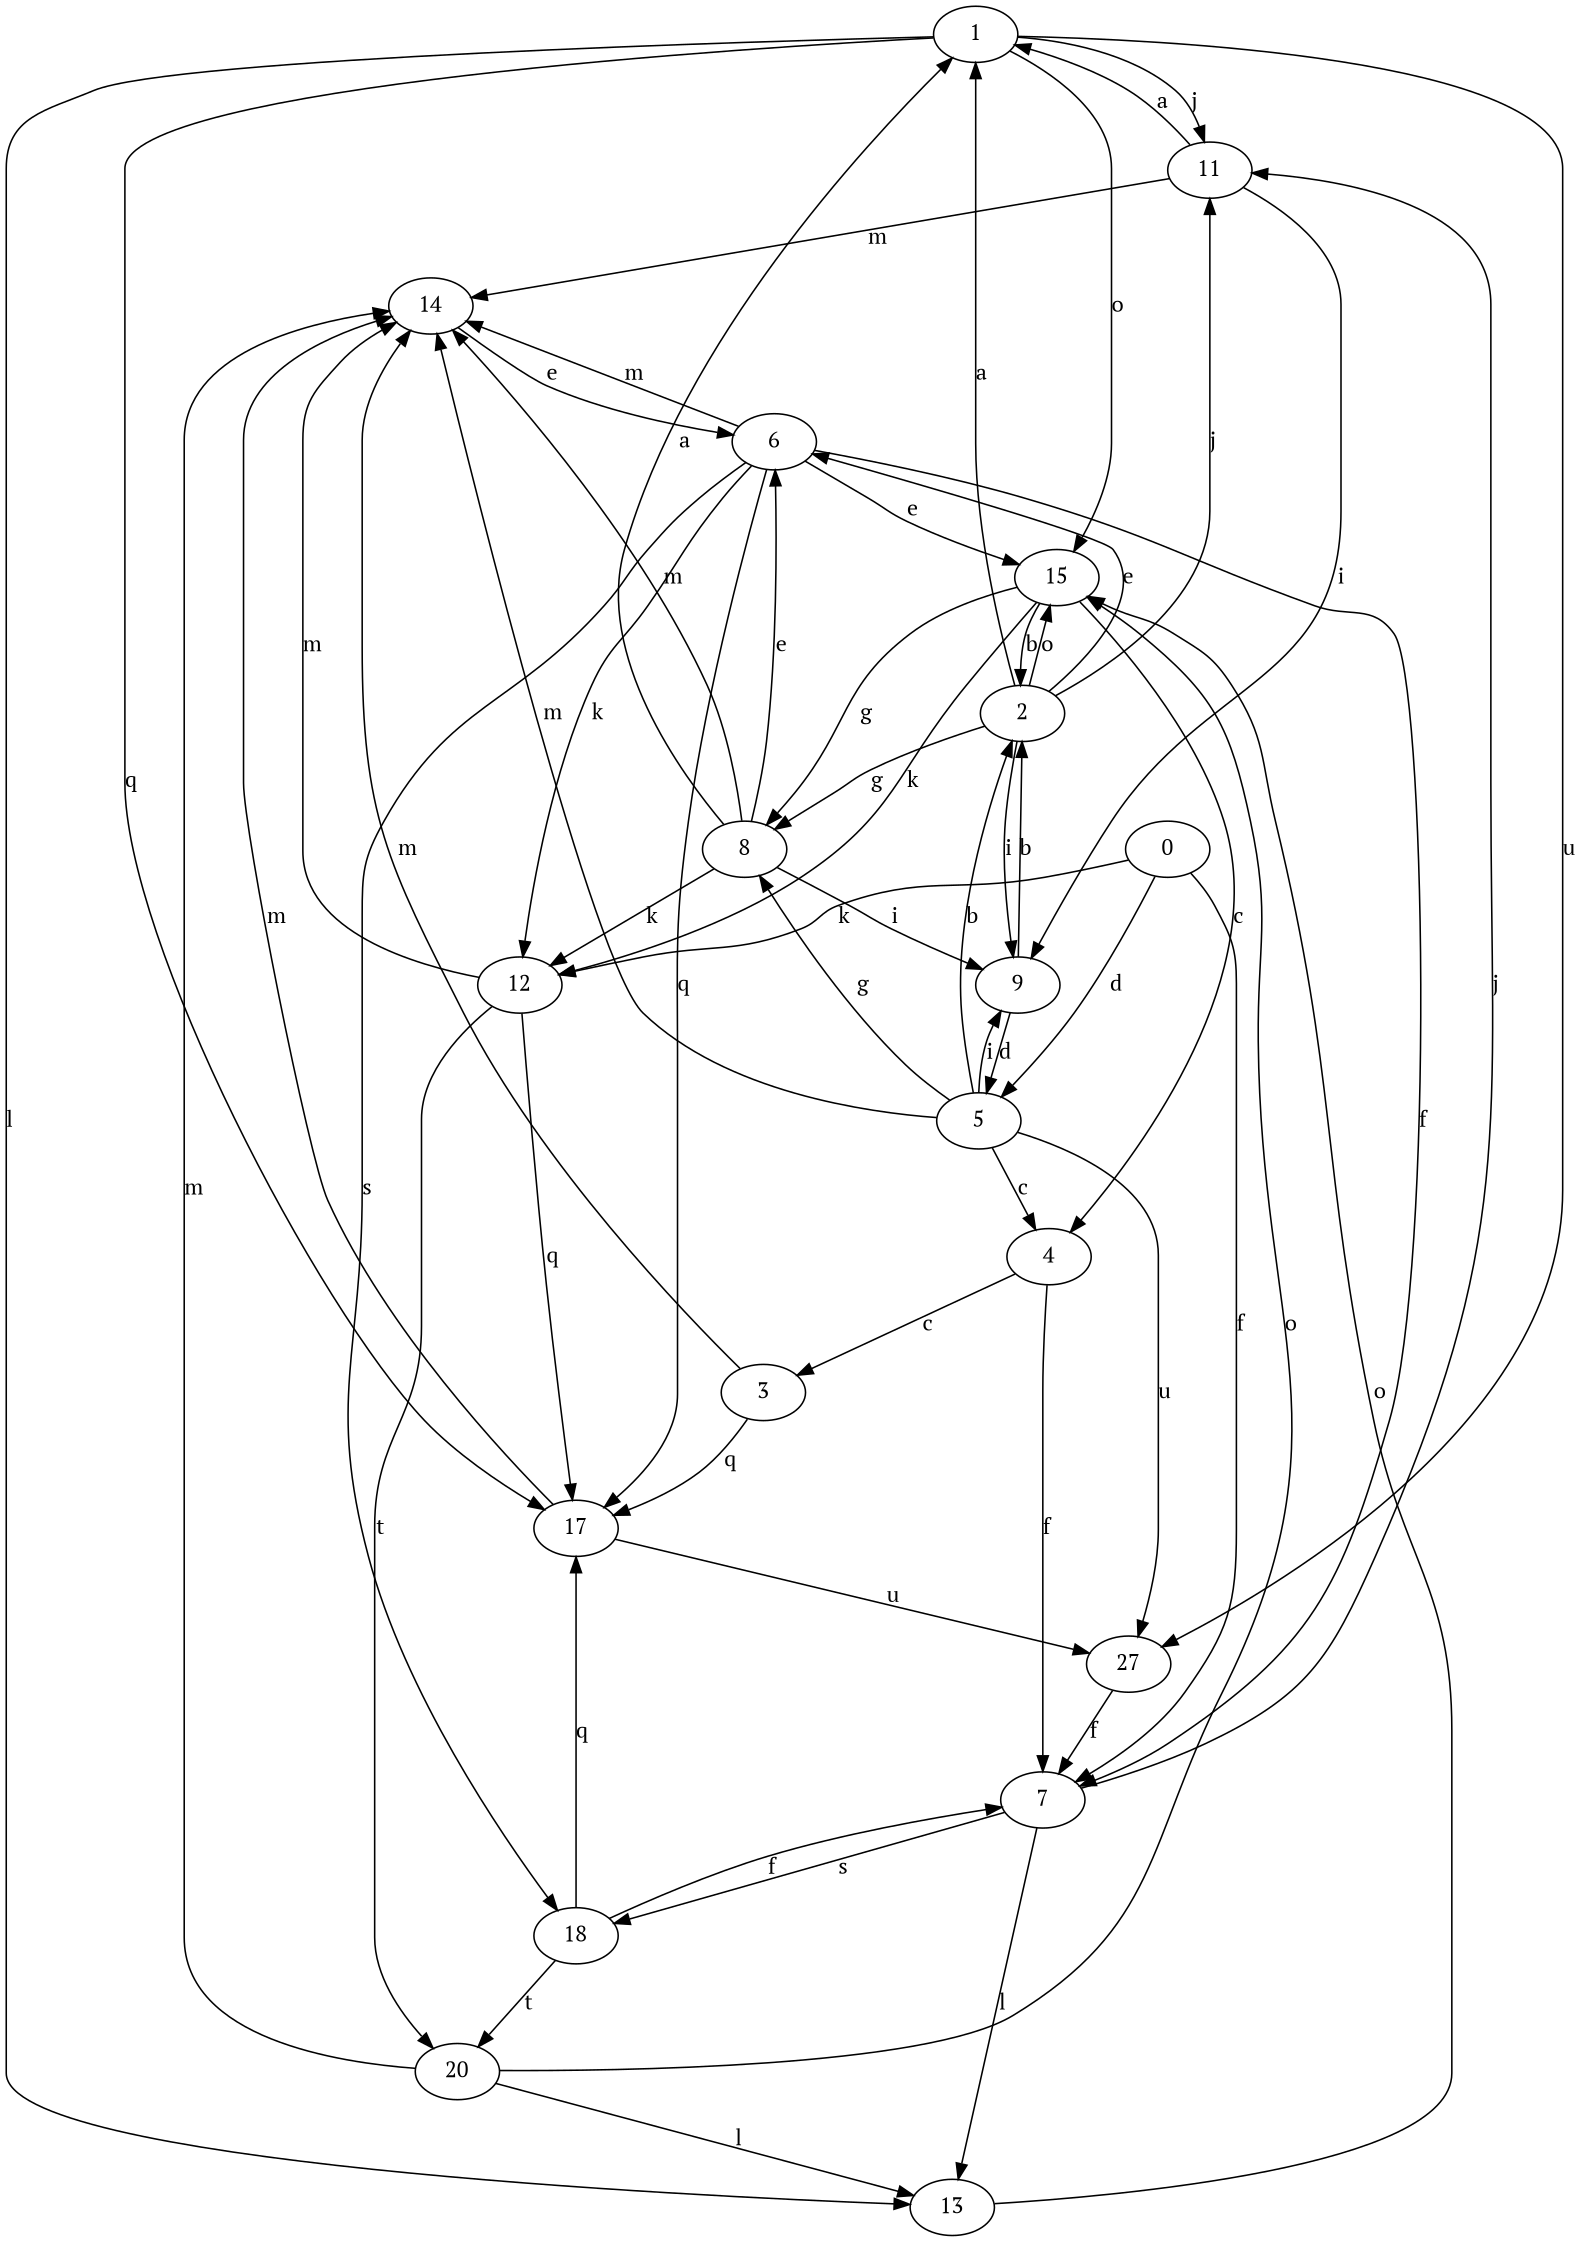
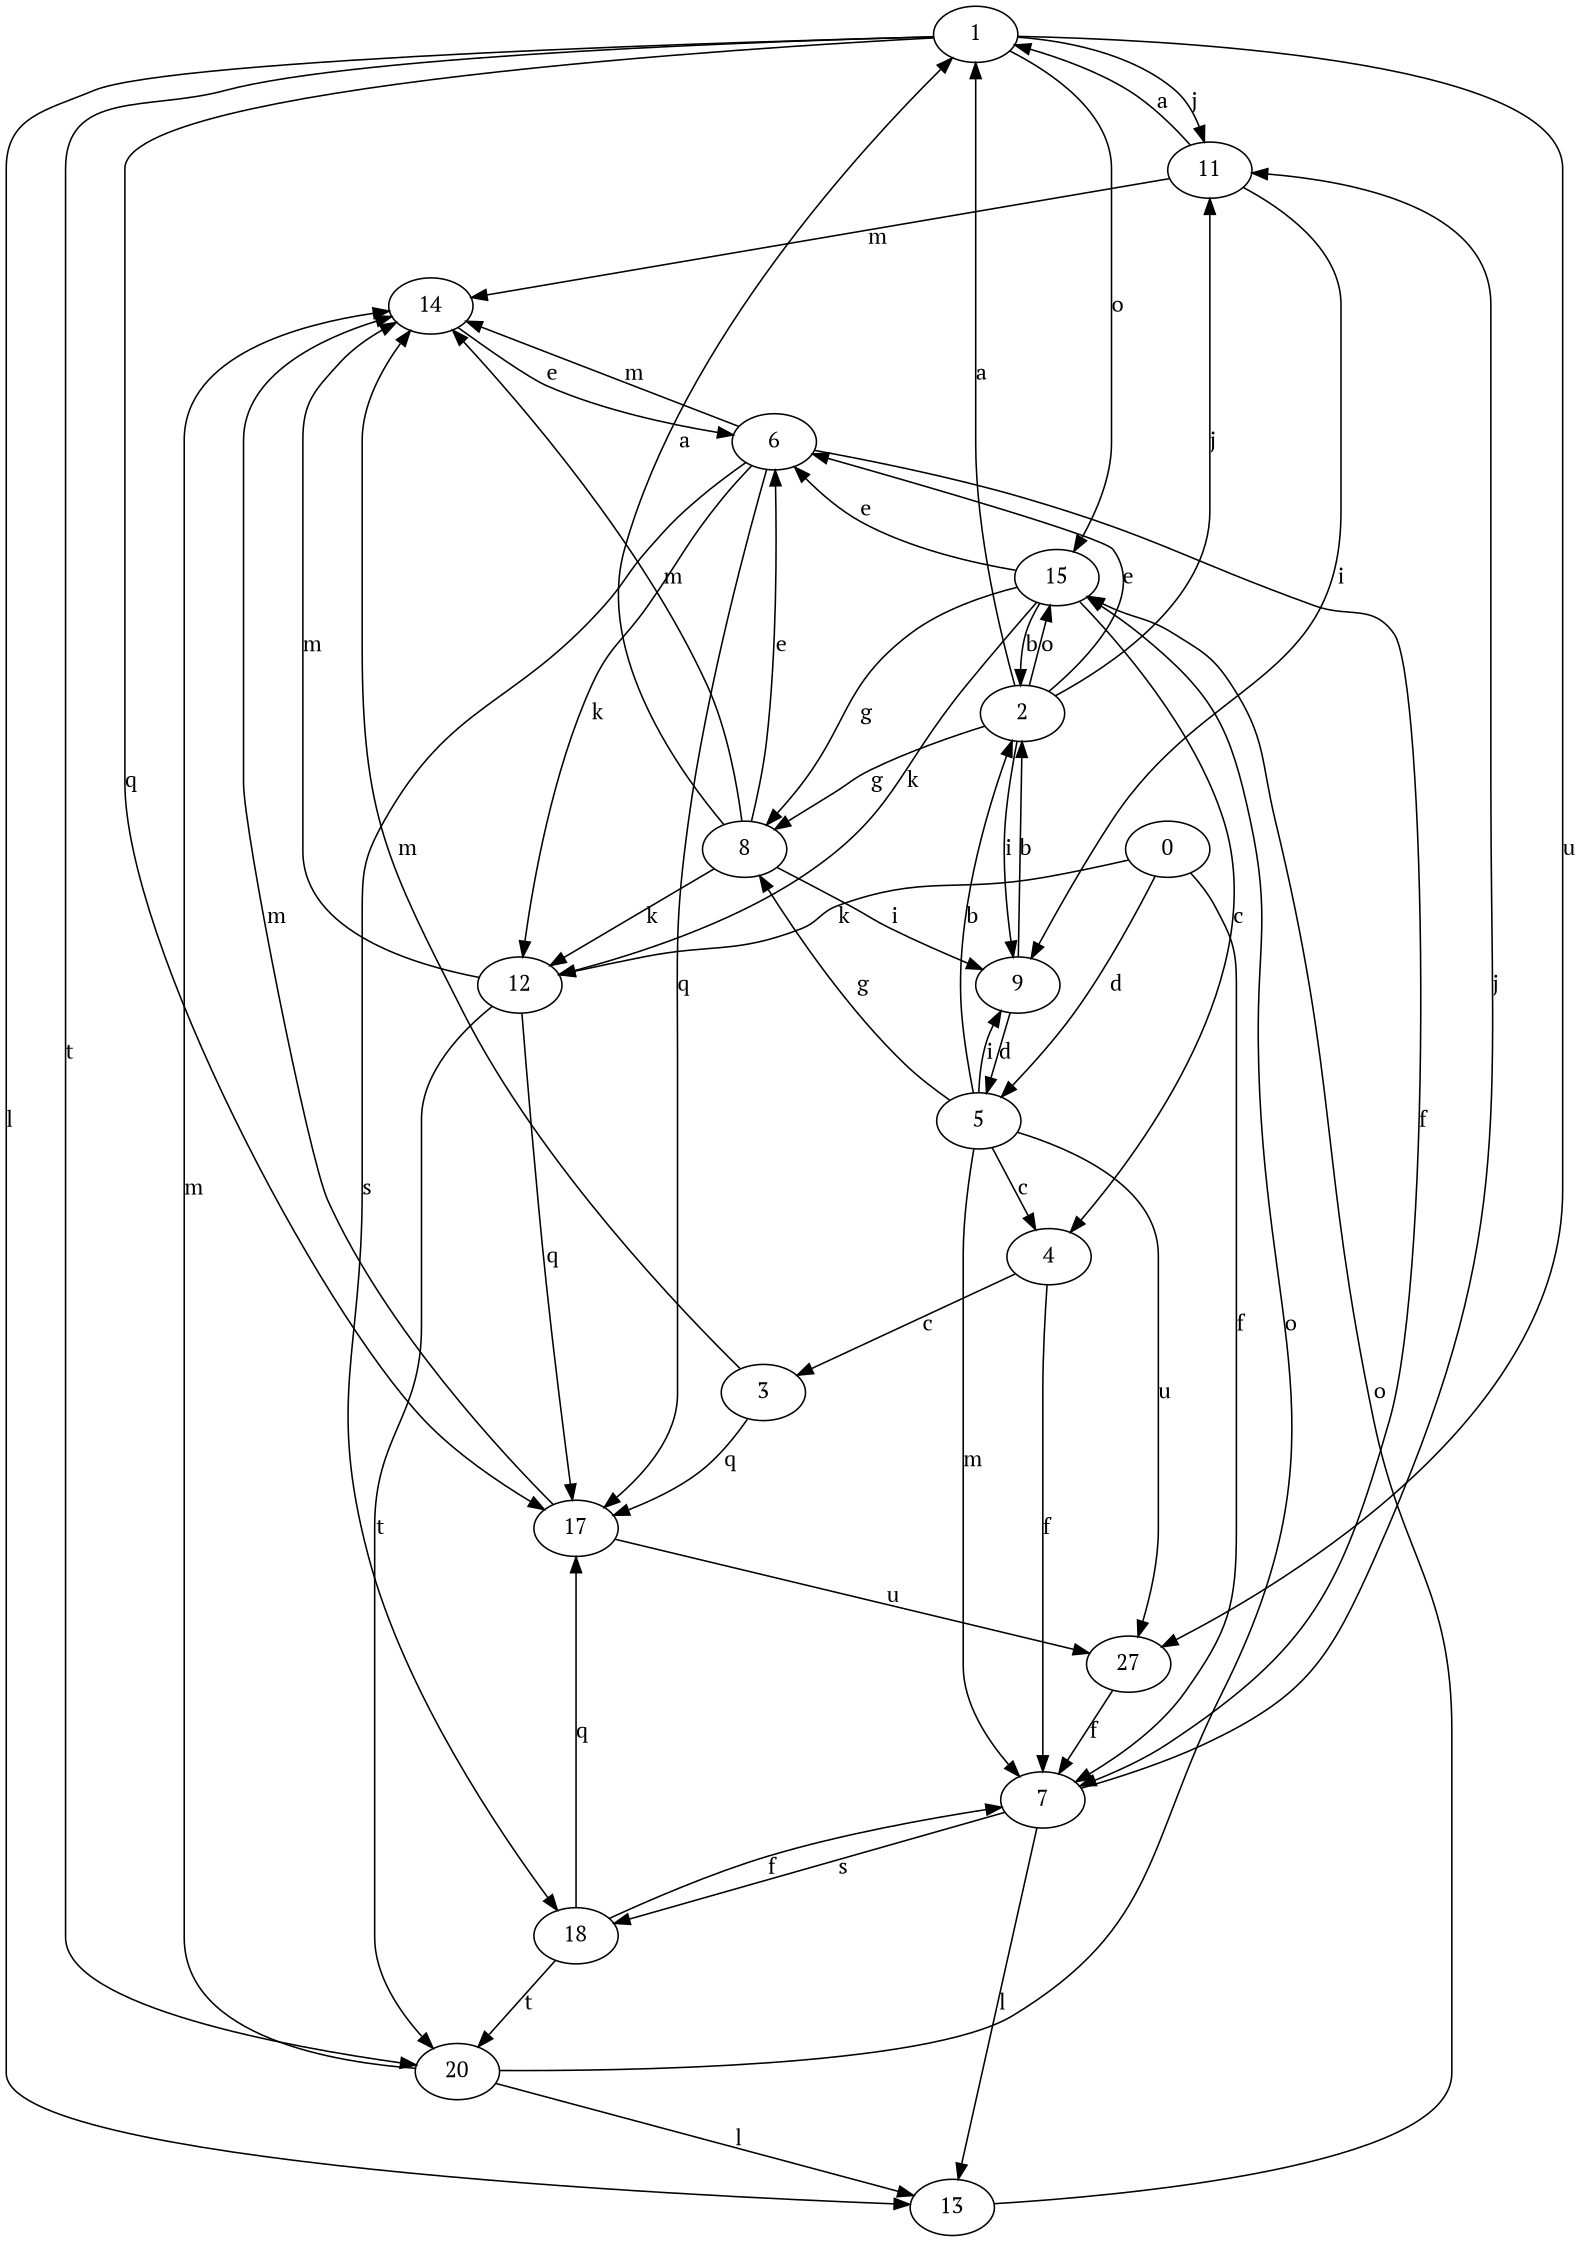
edge "6" -> "15": reversed
edge "1" -> "20": added, label "t"
edge "5" -> "14": now "5" -> "7"
